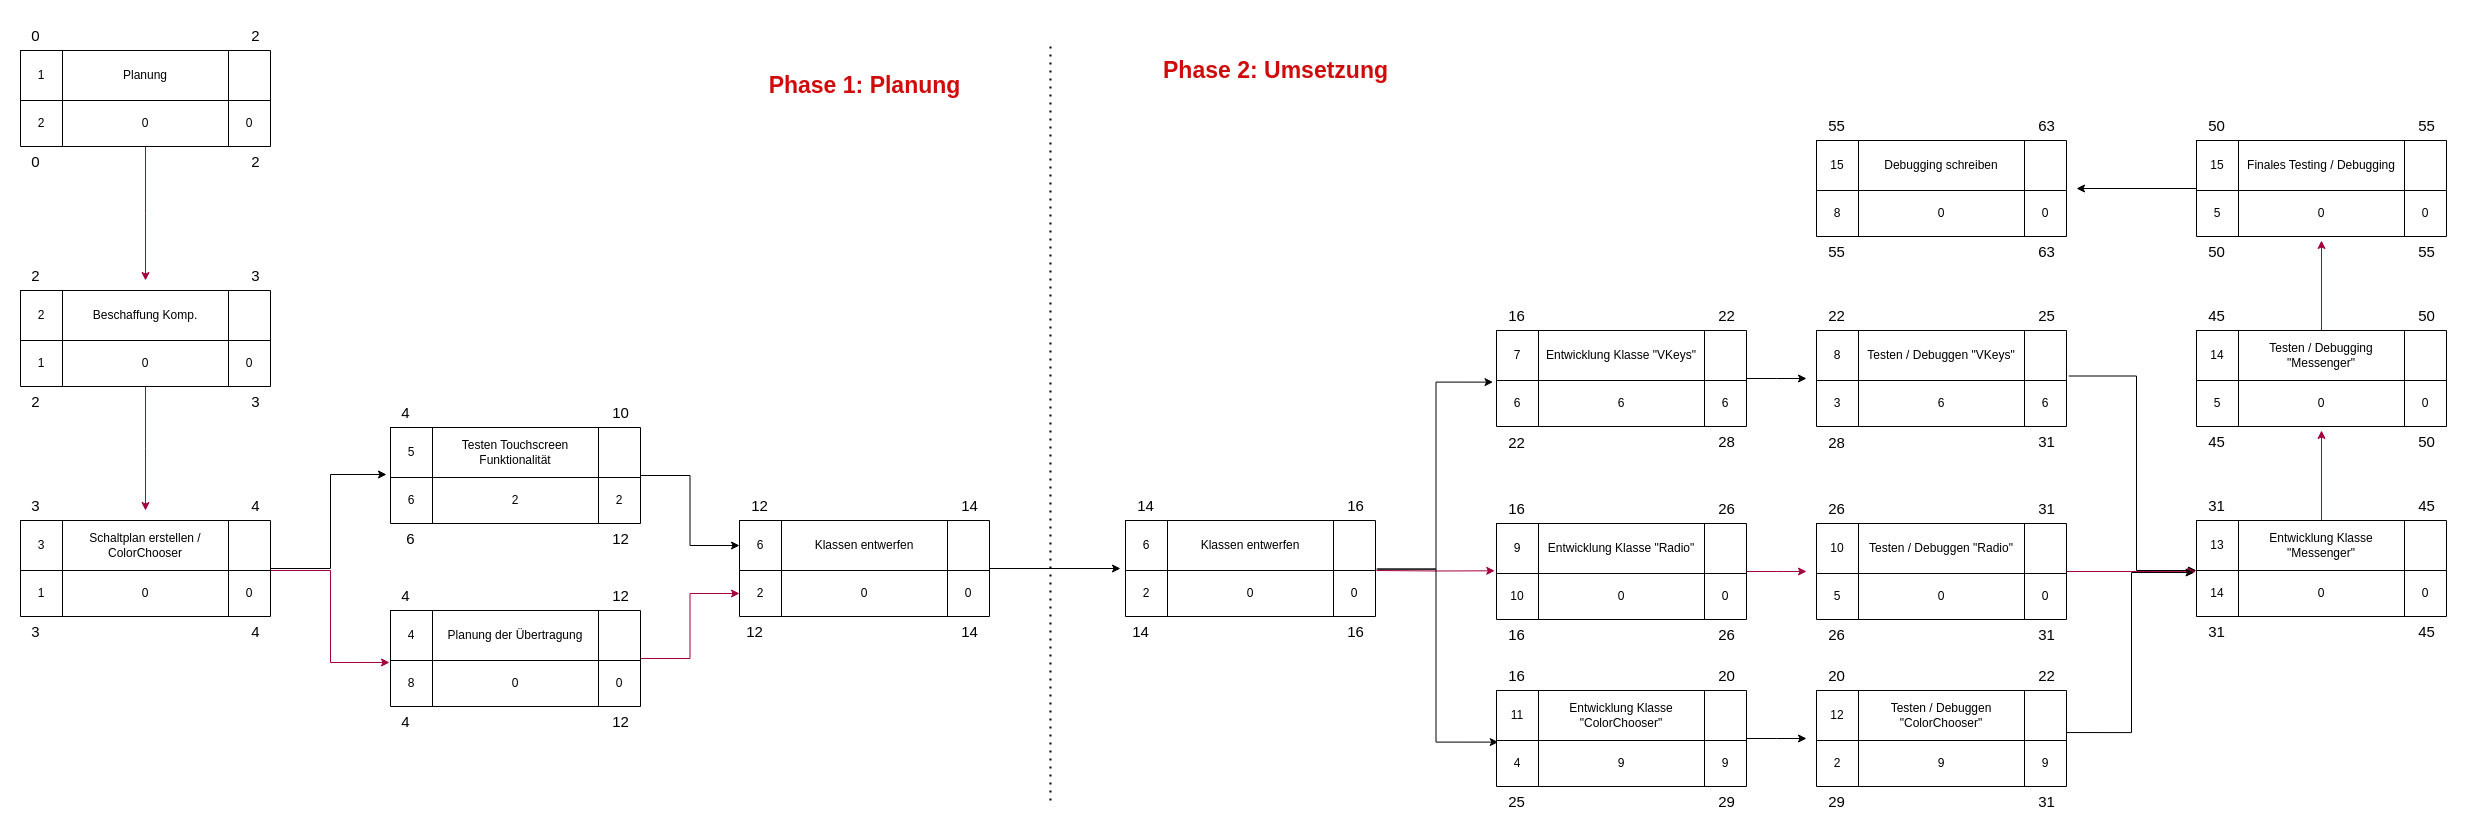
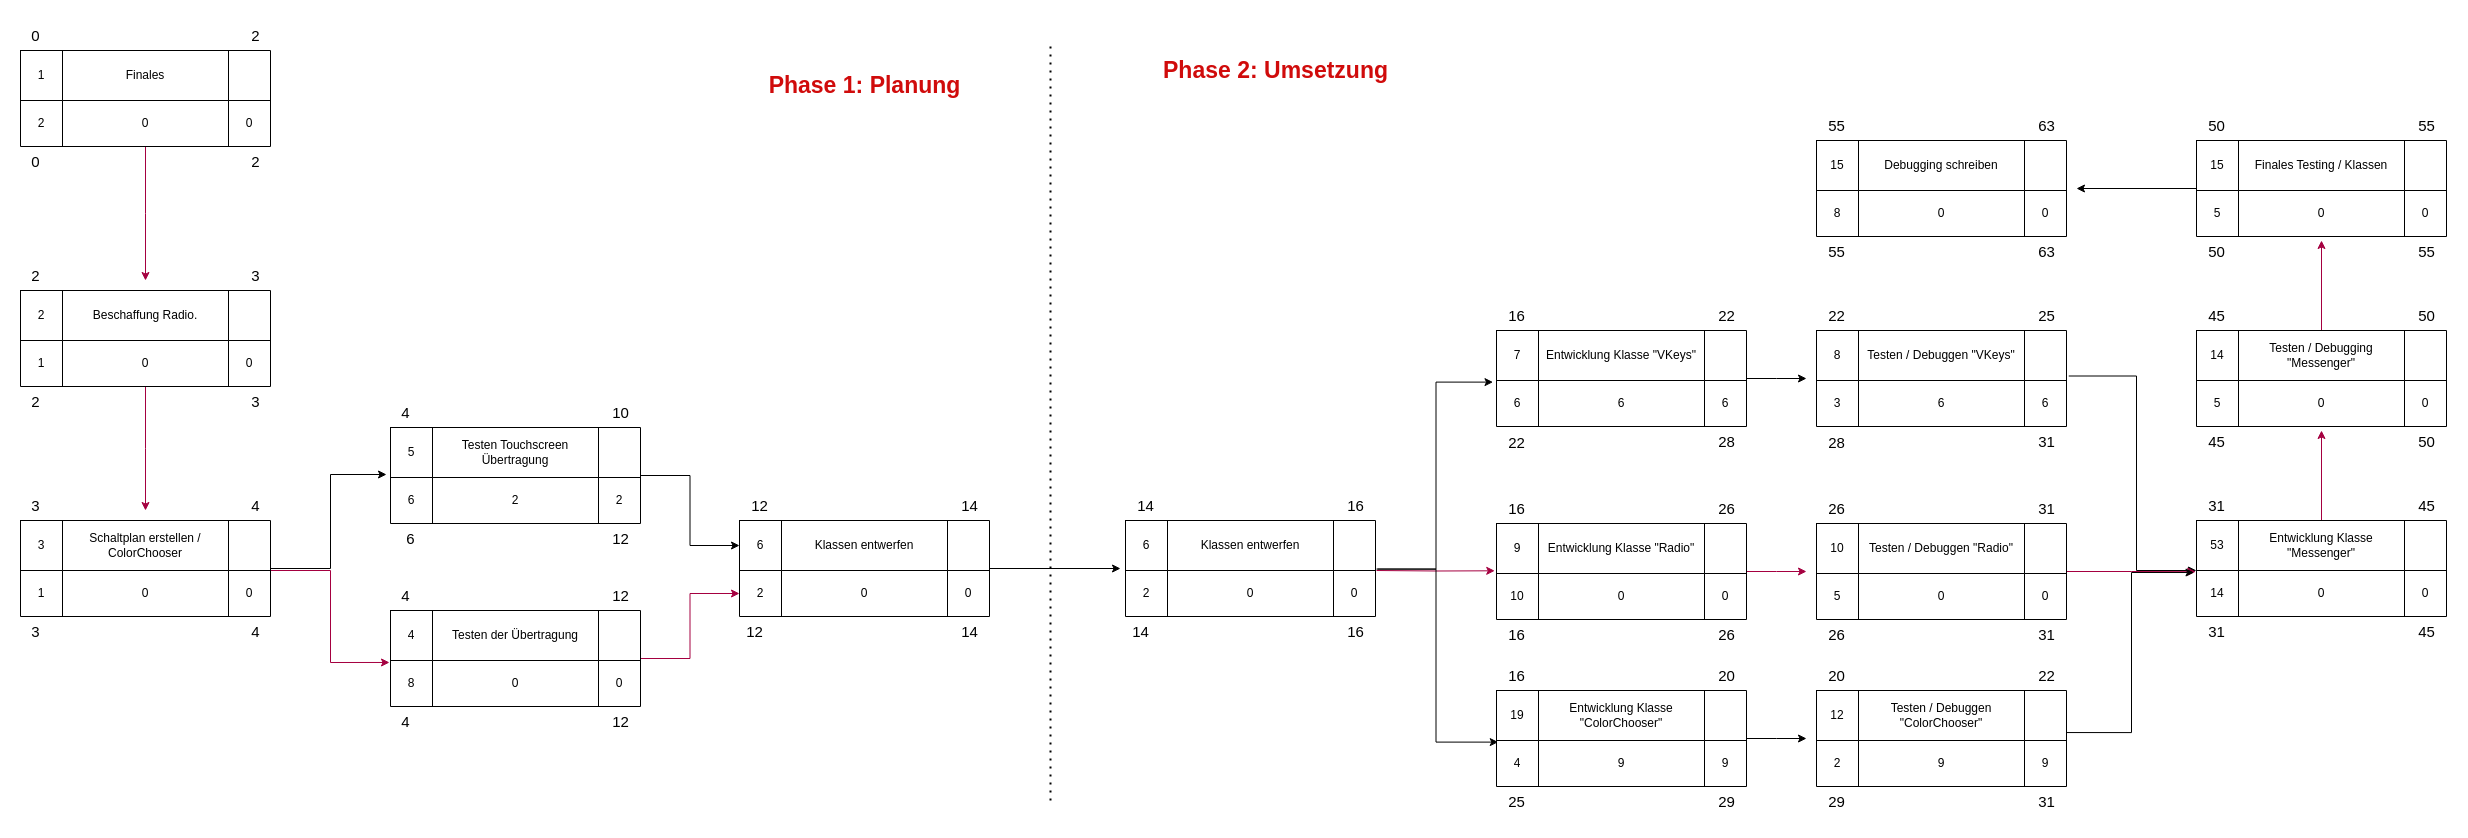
node "Planung": label "Planung" -> "Finales"
node "Finales Testing / Debugging": label "Finales Testing / Debugging" -> "Finales Testing / Klassen"
node "Beschaffung Komp.": label "Beschaffung Komp." -> "Beschaffung Radio."
node "Testen Touchscreen Funktionalität": label "Testen Touchscreen Funktionalität" -> "Testen Touchscreen Übertragung"
node "13": label "13" -> "53"
node "Planung der Übertragung": label "Planung der Übertragung" -> "Testen der Übertragung"
node "11": label "11" -> "19"
